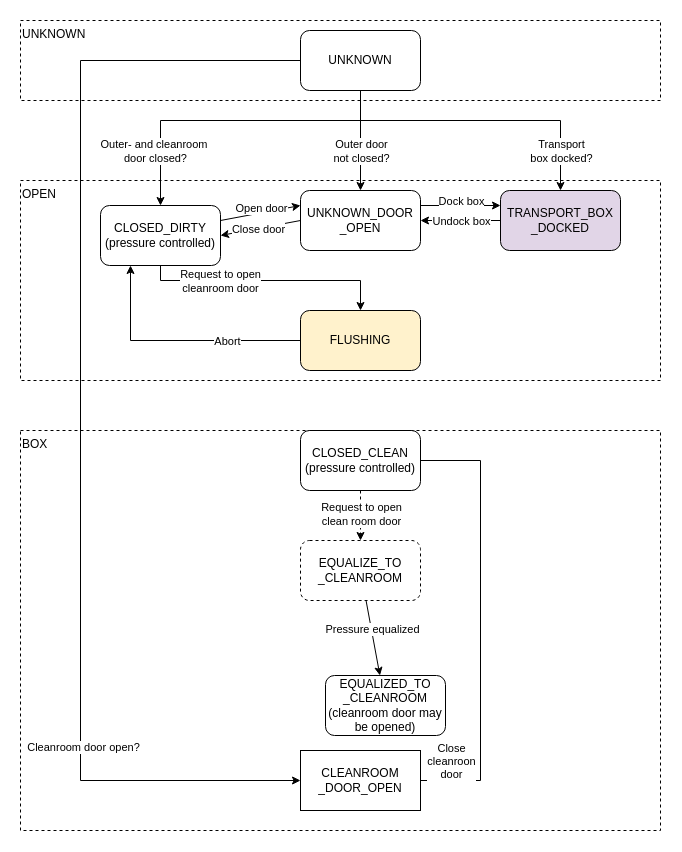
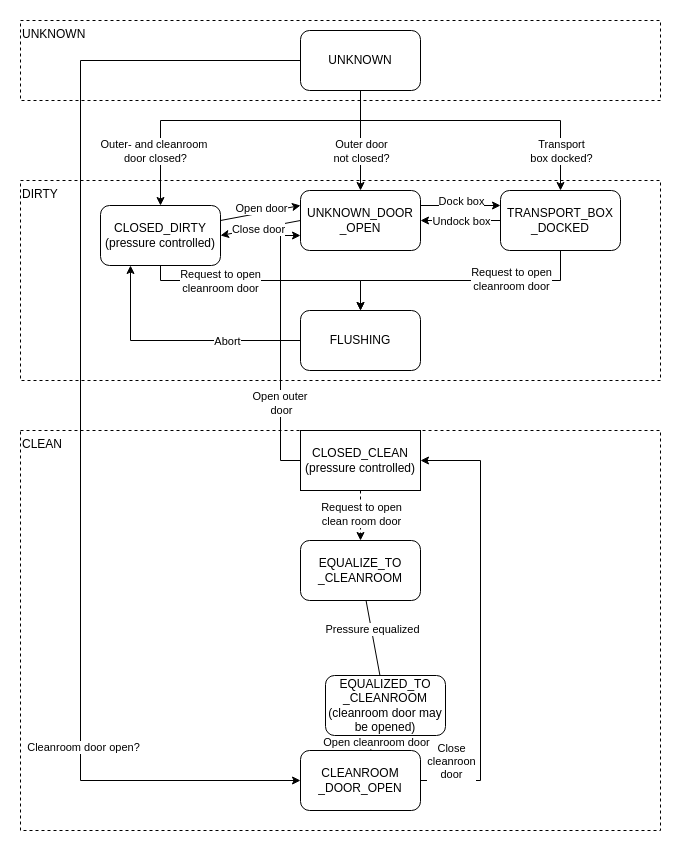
node "OPEN": label "OPEN" -> "DIRTY"
node "TRANSPORT_BOX _DOCKED": fillcolor #e1d5e7 -> #ffffff
edge "TRANSPORT_BOX _DOCKED" -> "FLUSHING": added, label "Request to open cleanroom door"
node "FLUSHING": fillcolor #fff2cc -> #ffffff
edge "CLOSED_CLEAN (pressure controlled)" -> "UNKNOWN_DOOR _OPEN": added, label "Open outer door"
node "BOX": label "BOX" -> "CLEAN"
node "CLOSED_CLEAN (pressure controlled)": shape rounded rectangle -> rectangle
edge "CLOSED_CLEAN (pressure controlled)" -- "CLEANROOM _DOOR_OPEN": arrowhead none -> classic
node "EQUALIZE_TO _CLEANROOM": style dashed -> solid
edge "EQUALIZE_TO _CLEANROOM" -> "EQUALIZED_TO _CLEANROOM (cleanroom door may be opened)": arrowhead classic -> none
edge "EQUALIZED_TO _CLEANROOM (cleanroom door may be opened)" -> "CLEANROOM _DOOR_OPEN": added, label "Open cleanroom door"
node "CLEANROOM _DOOR_OPEN": shape rectangle -> rounded rectangle
